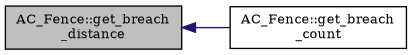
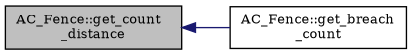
node "AC_Fence::get_breach _distance": label "AC_Fence::get_breach _distance" -> "AC_Fence::get_count _distance"
